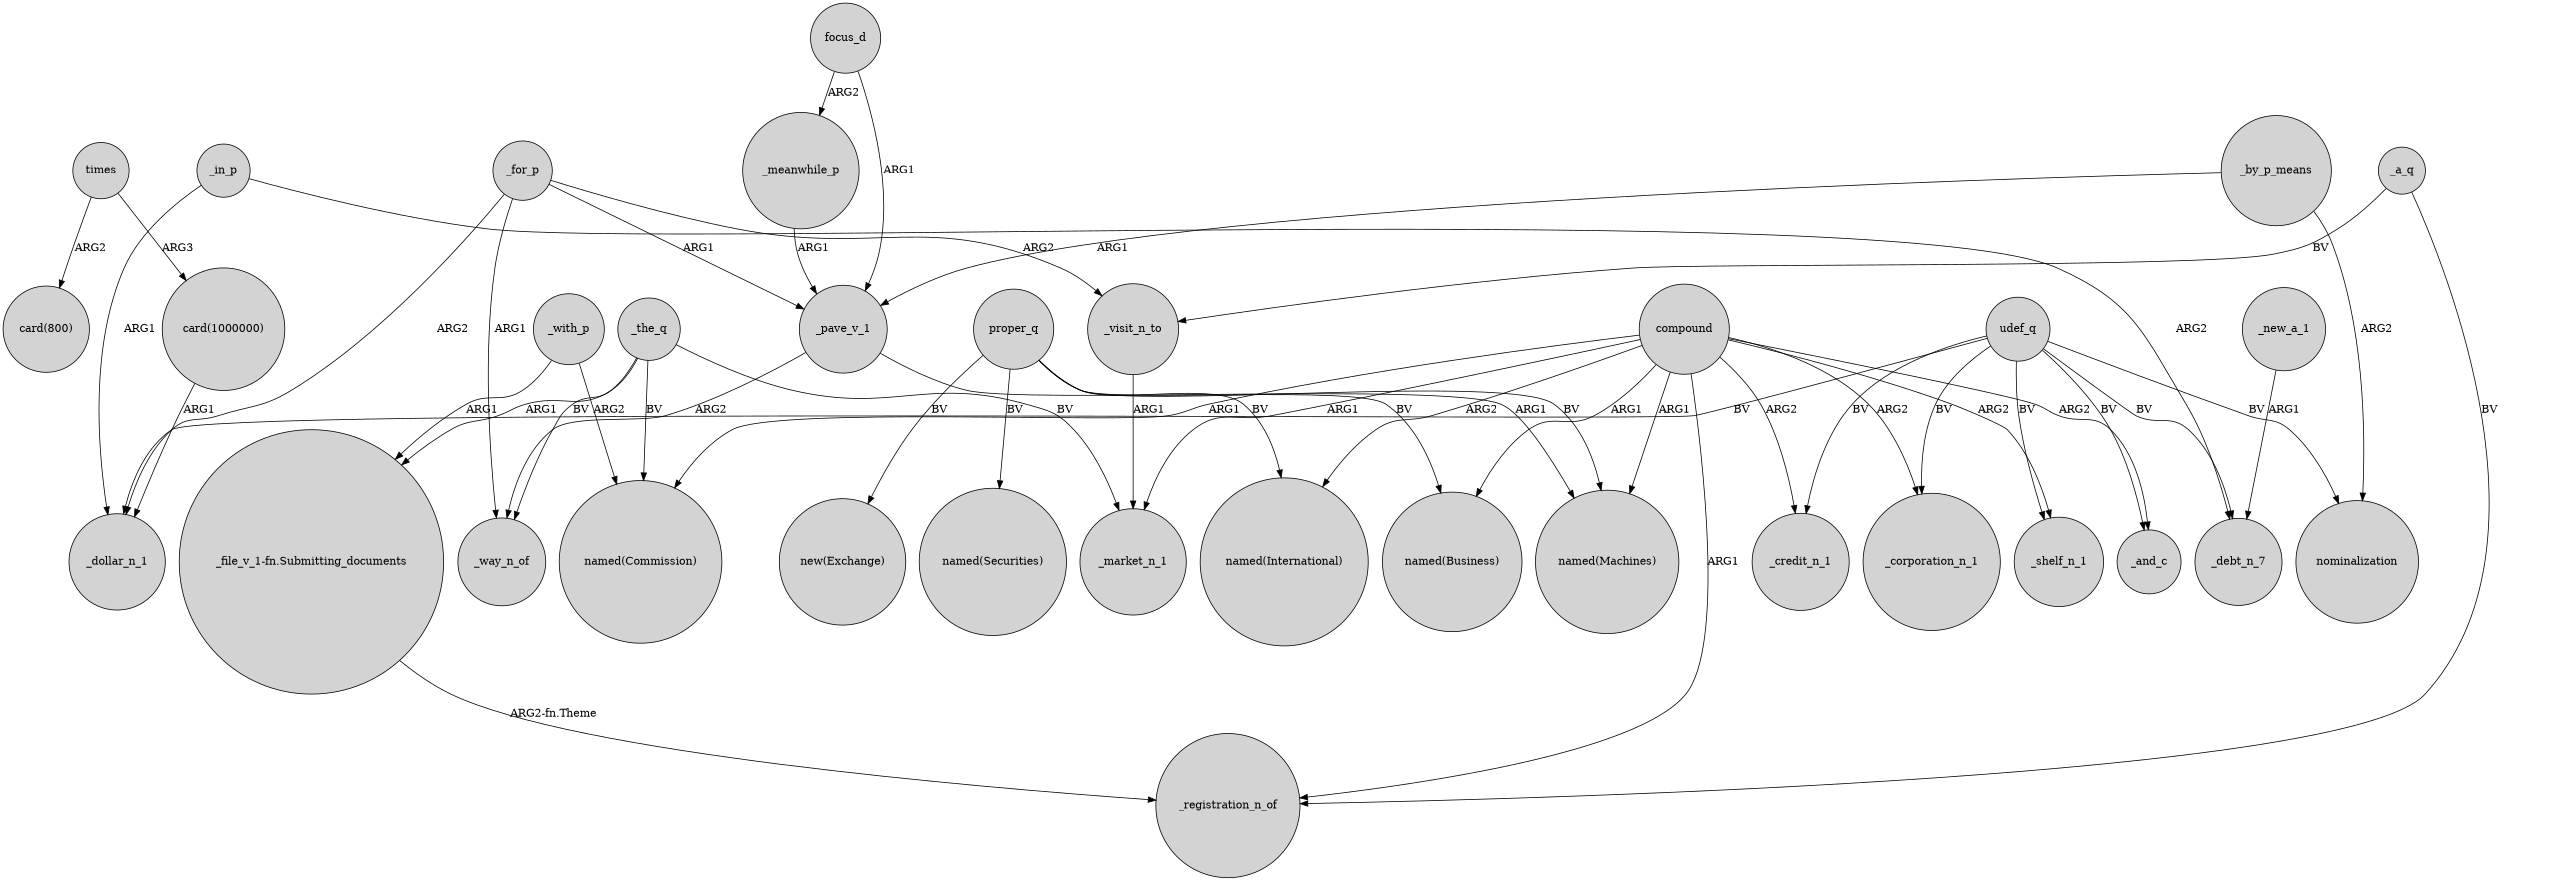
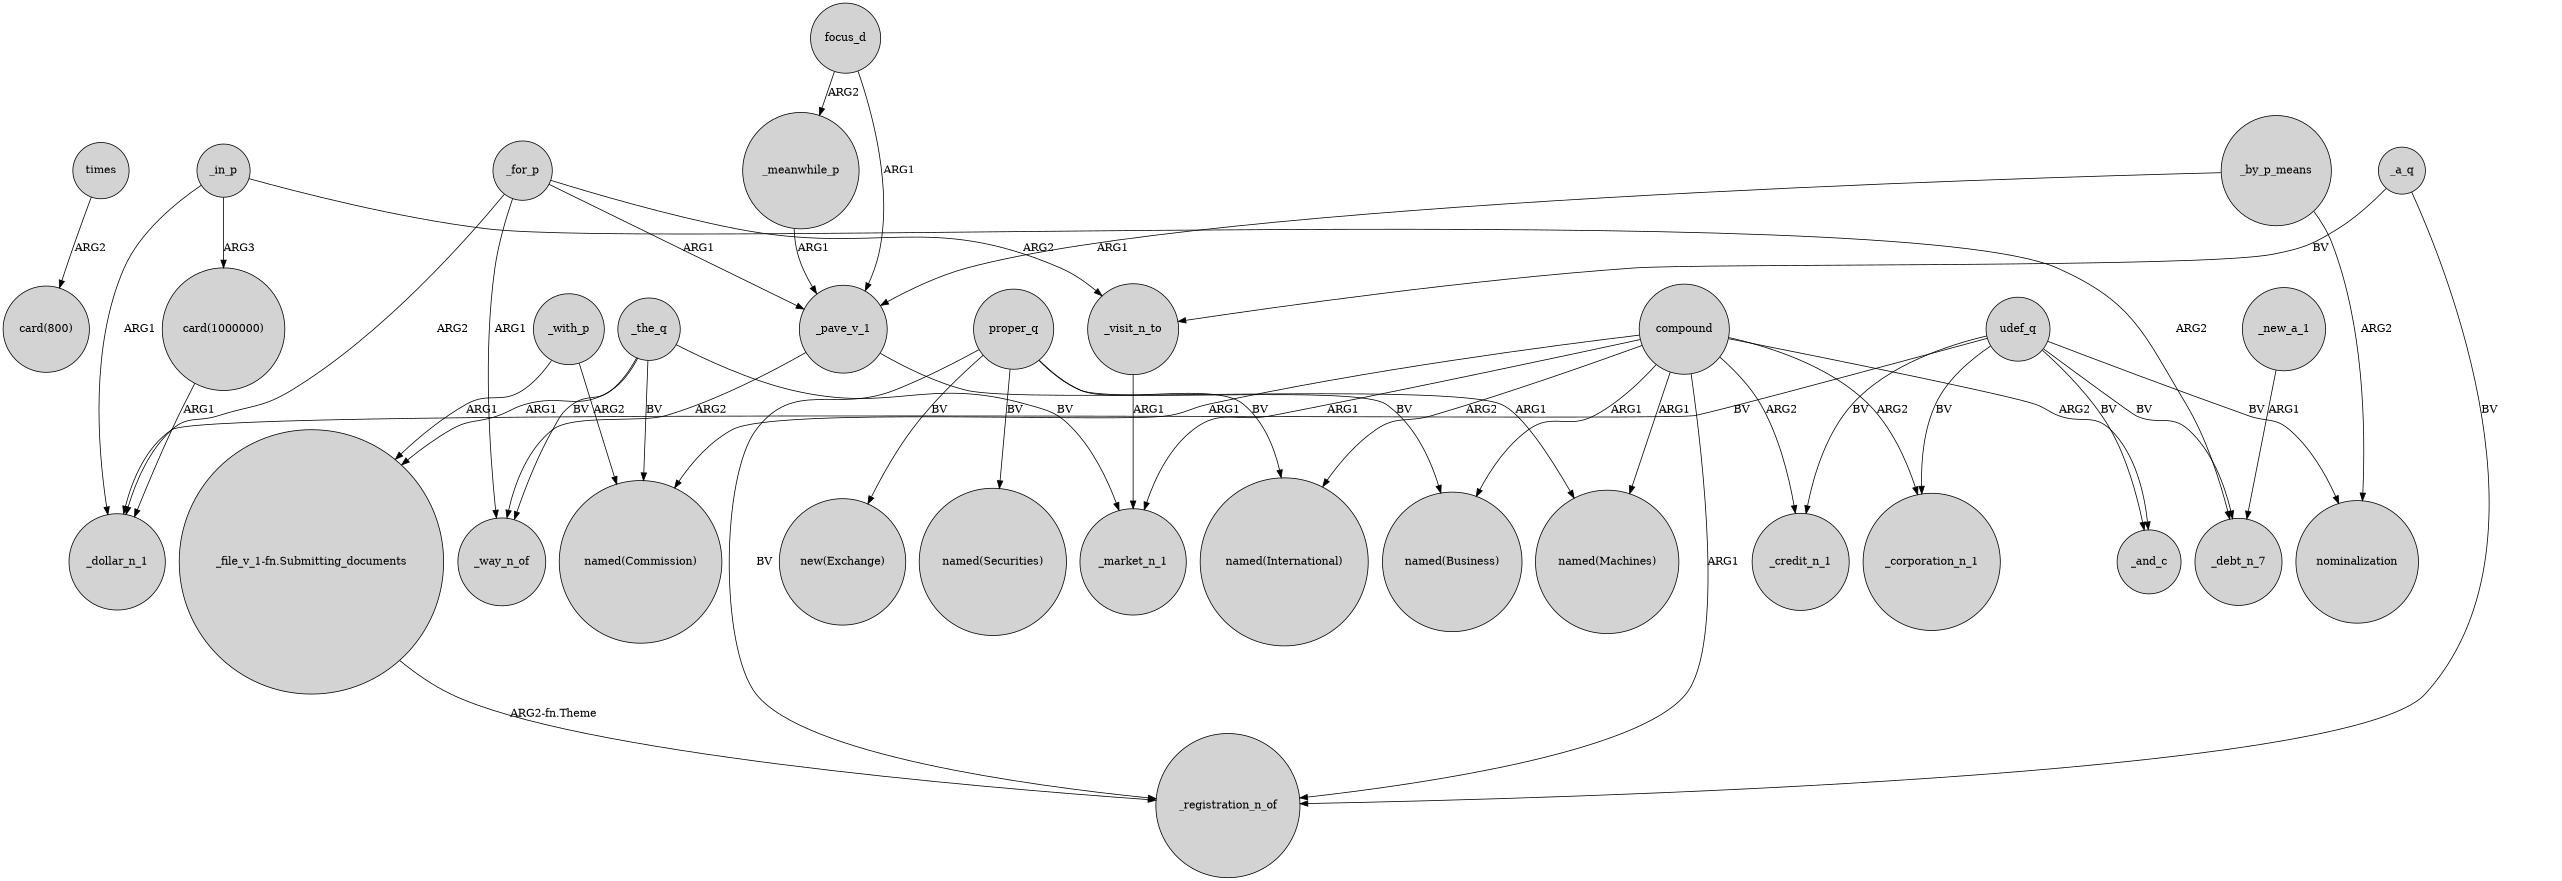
edge "times" -> "card(1000000)": now "_in_p" -> "card(1000000)"
edge "proper_q" -> "named(Machines)": now "proper_q" -> "_registration_n_of"
node "_shelf_n_1": removed
